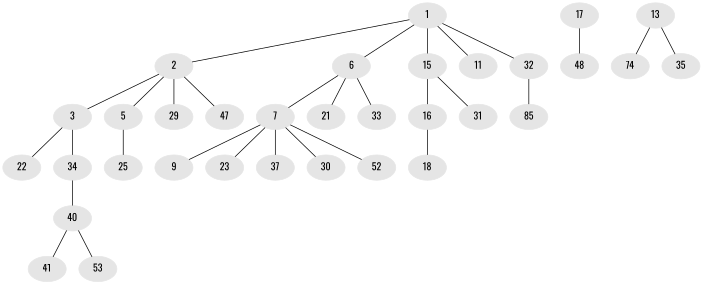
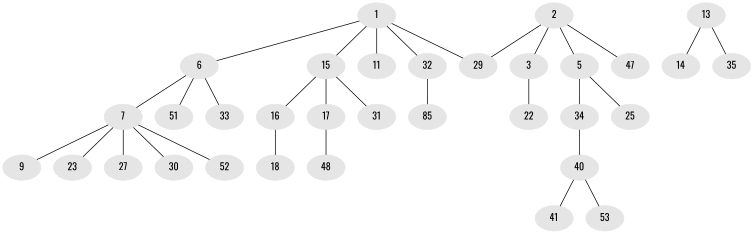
edge "1" -- "2": now "1" -- "29"
node "74": label "74" -> "14"
edge "15" -- "17": added
node "21": label "21" -> "51"
edge "3" -- "34": now "5" -- "34"
node "37": label "37" -> "27"
